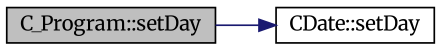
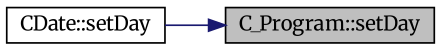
edge "C_Program::setDay" -> "CDate::setDay": reversed
